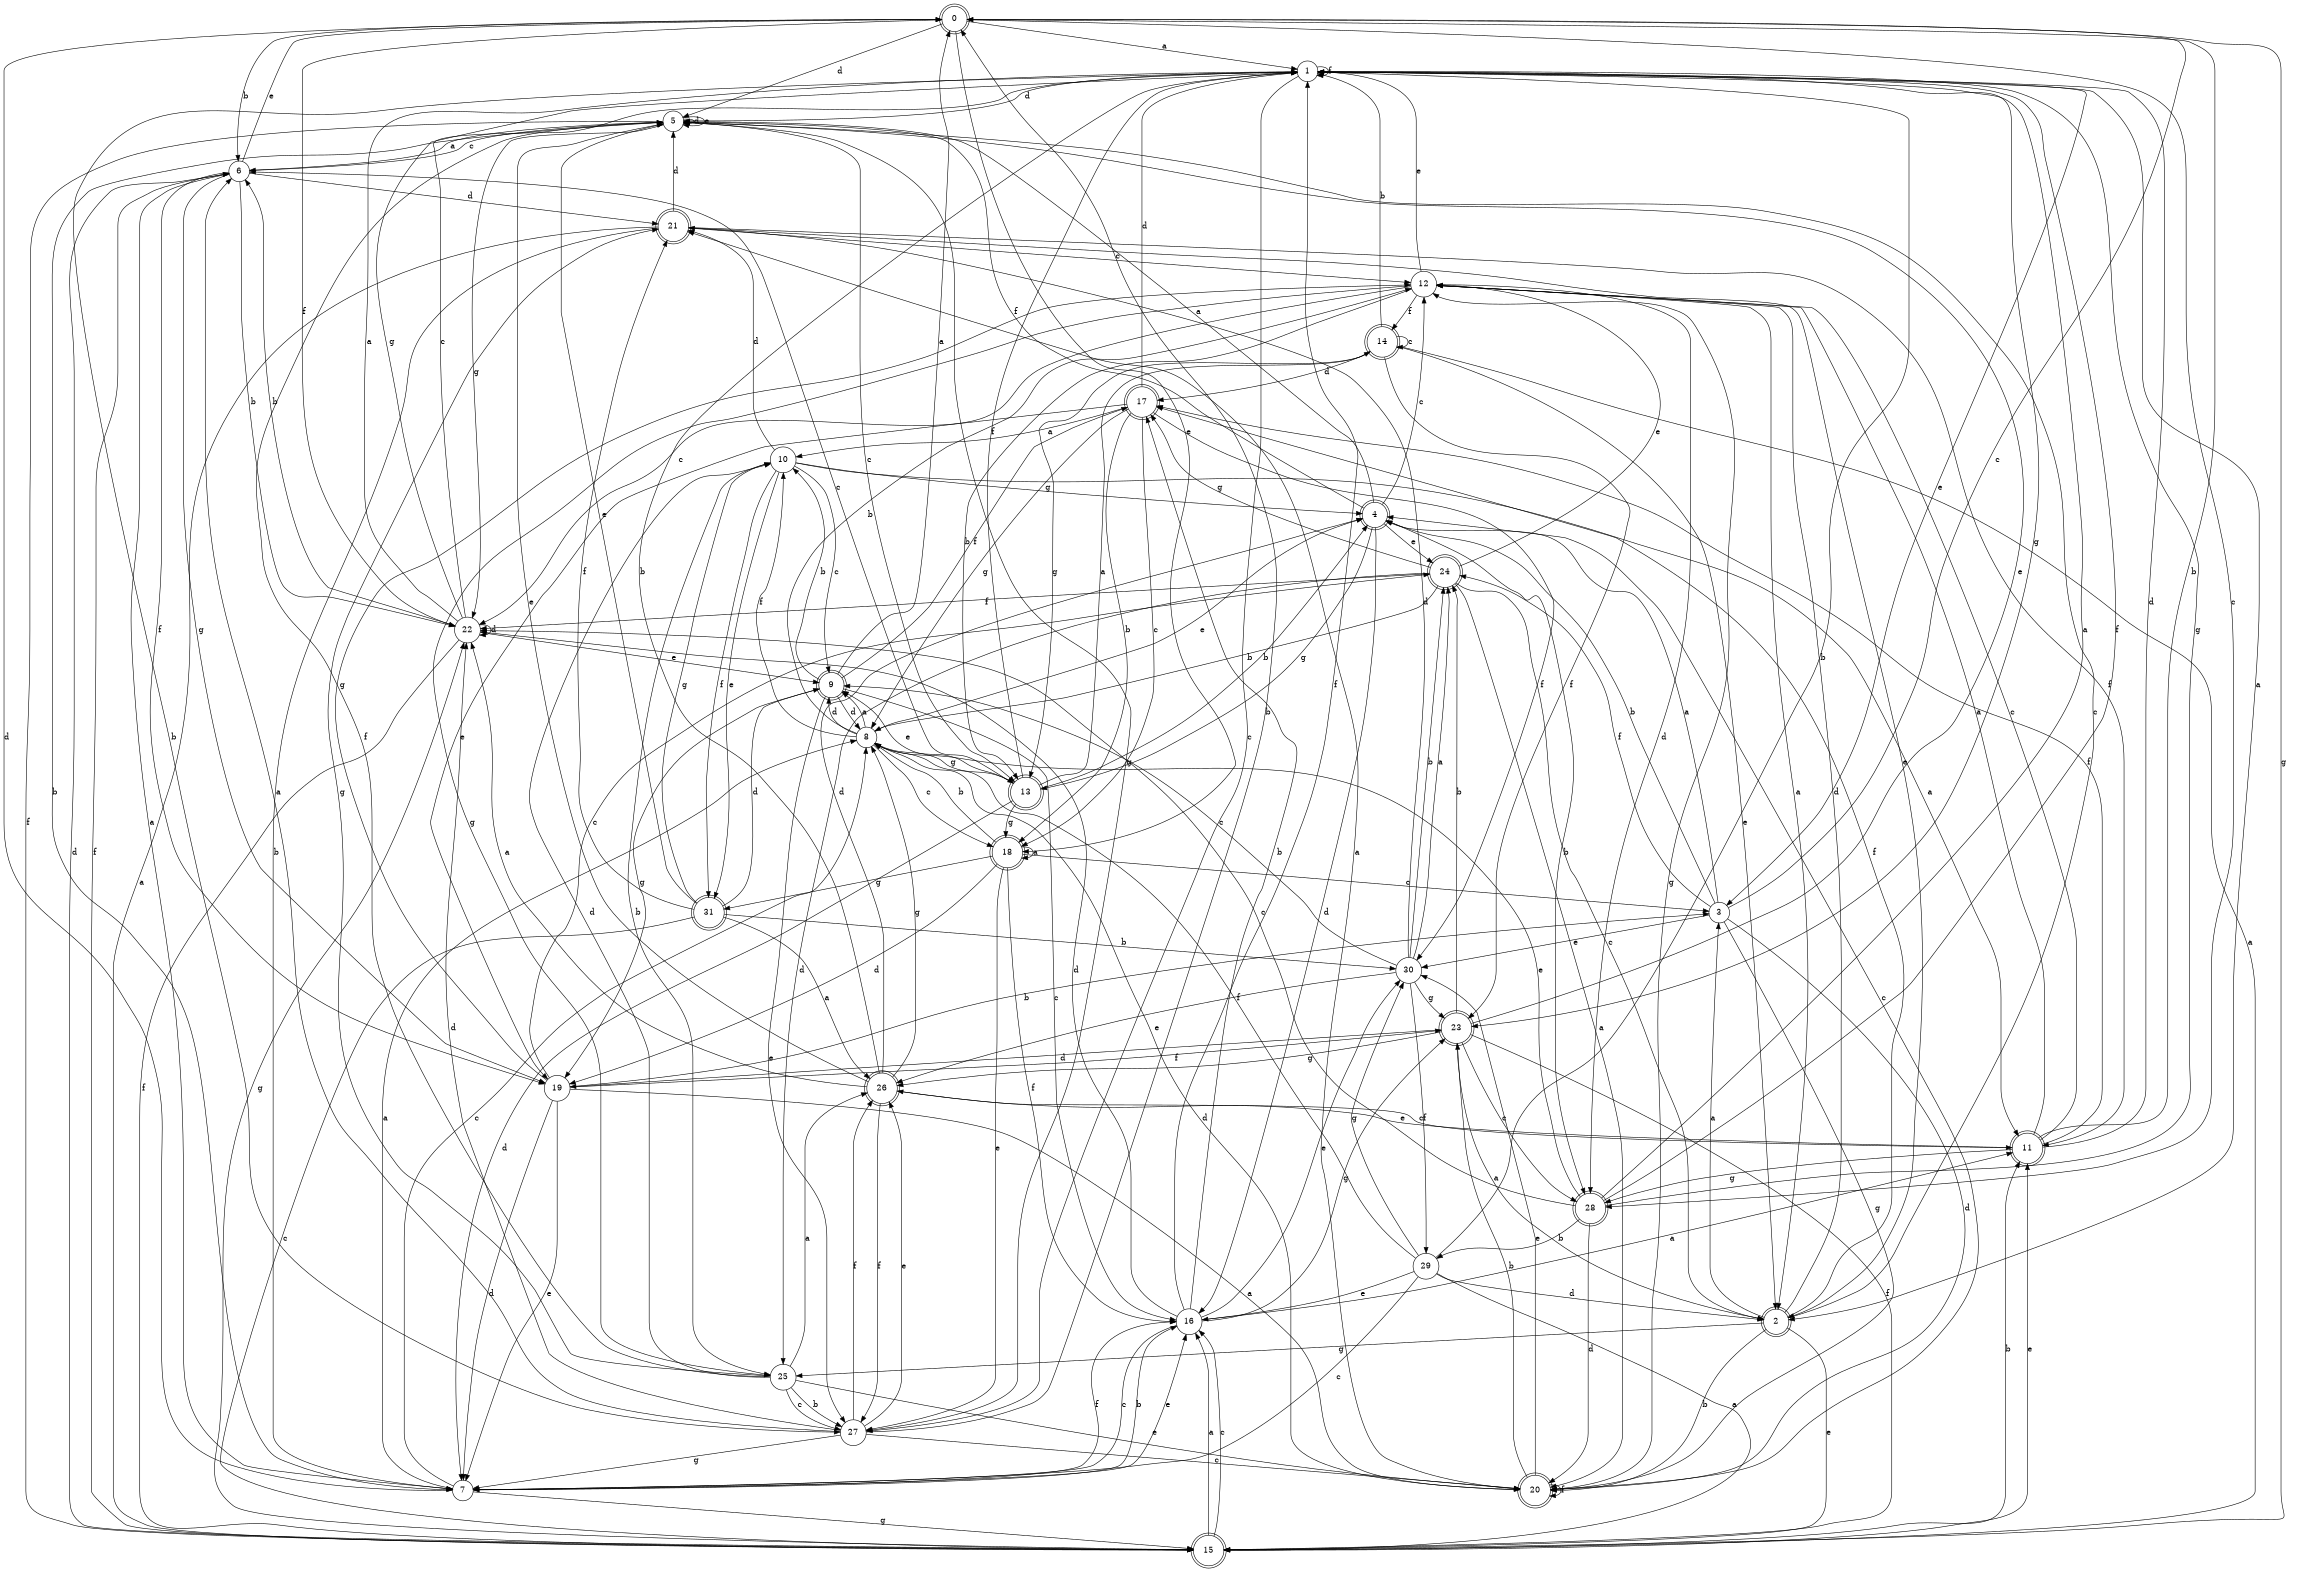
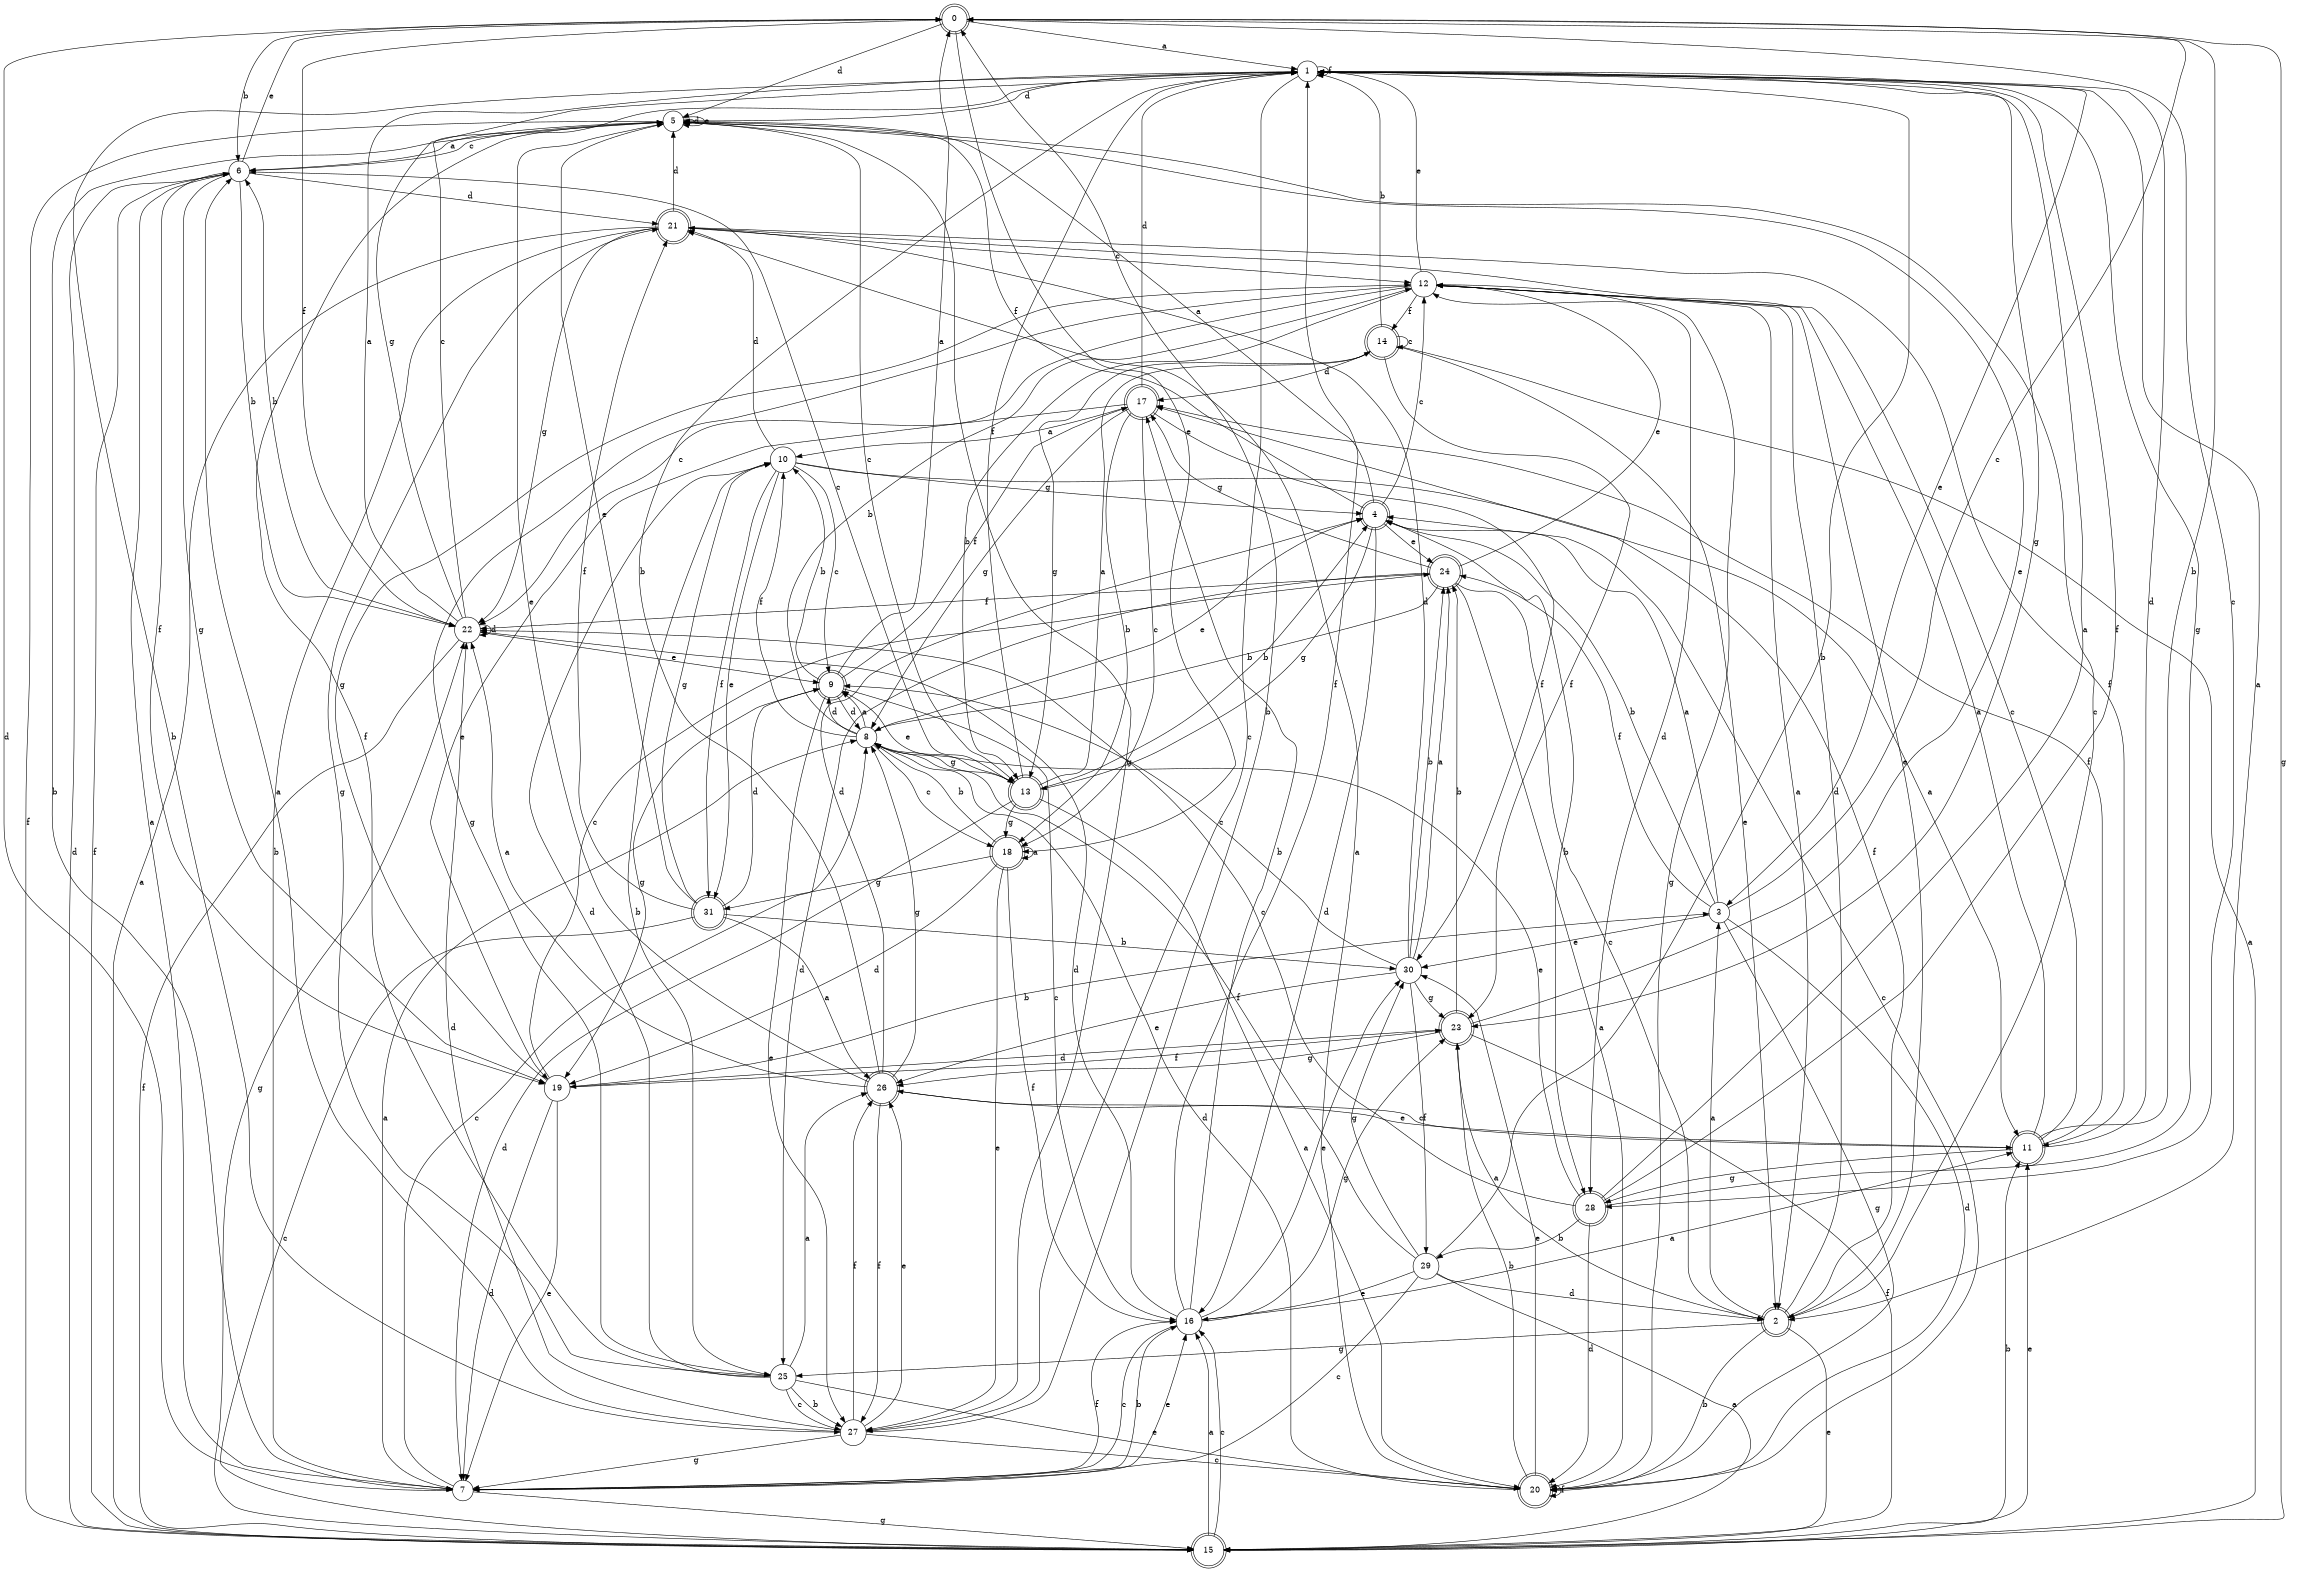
edge "5" -> "22": now "21" -> "22"
edge "18" -> "3": removed, label "c"
edge "23" -> "28": removed, label "c"
edge "19" -> "20": now "13" -> "20"
